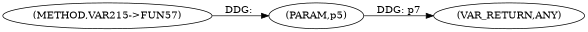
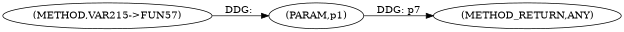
node "(PARAM,p5)": label "(PARAM,p5)" -> "(PARAM,p1)"
node "(VAR_RETURN,ANY)": label "(VAR_RETURN,ANY)" -> "(METHOD_RETURN,ANY)"
